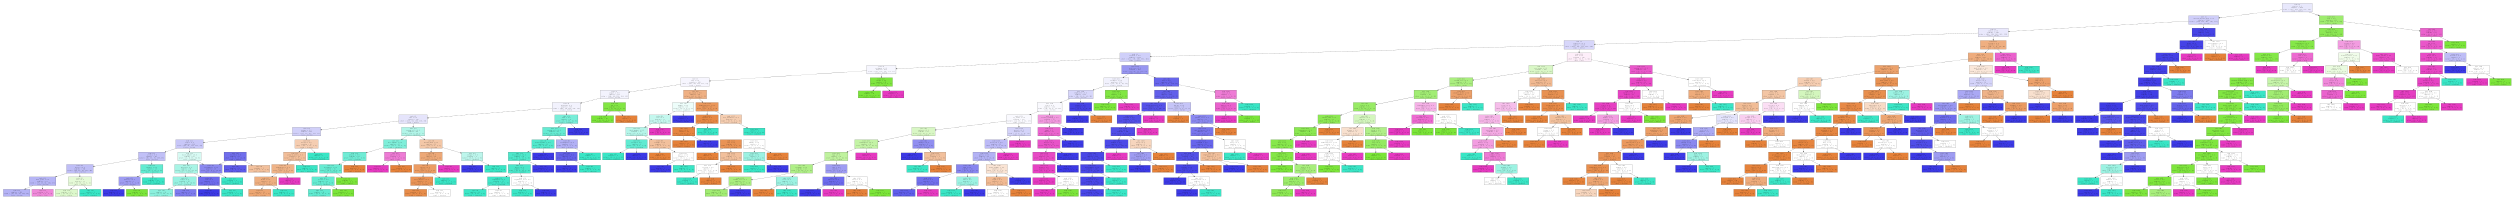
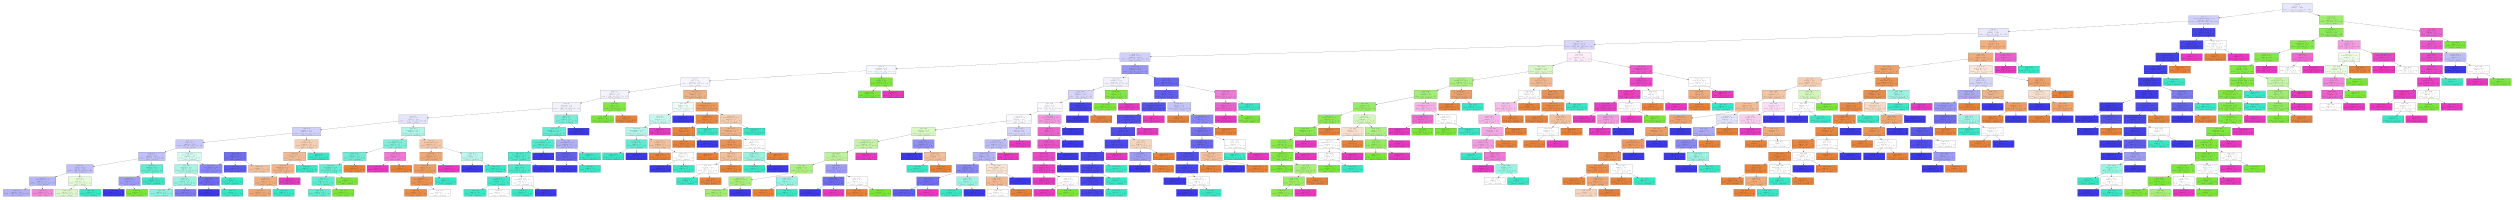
node "node #478": added
node "node #113": added
